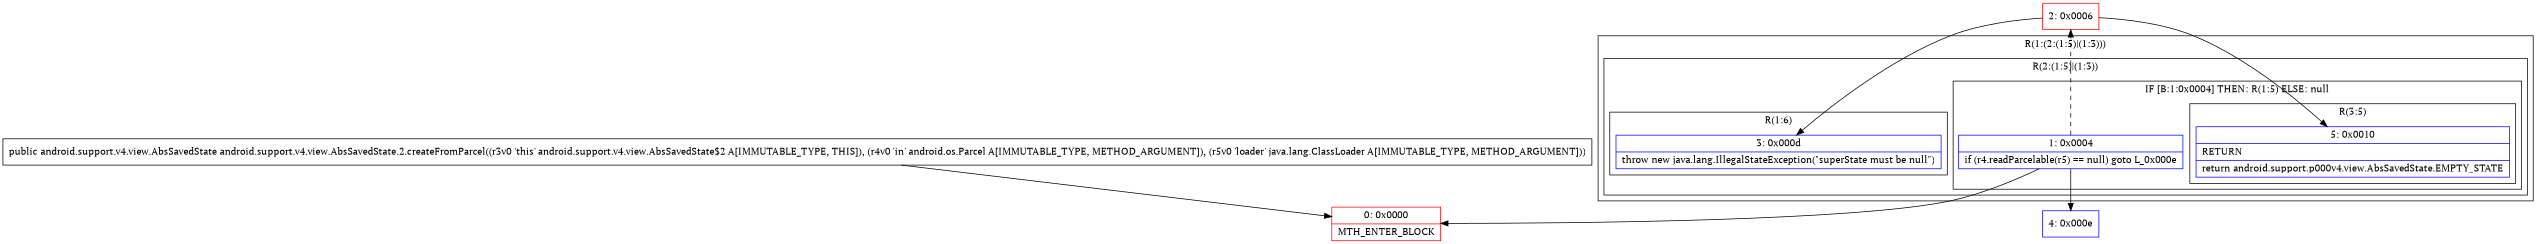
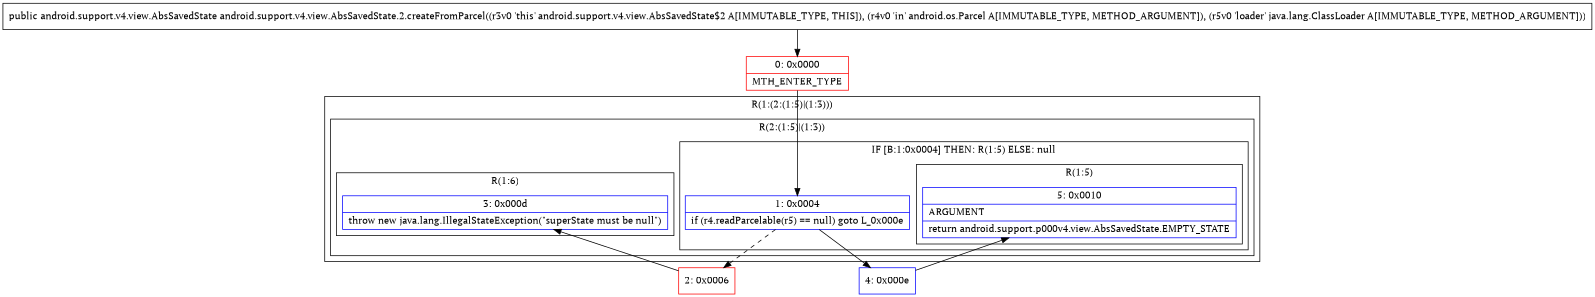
edge "2: 0x0006" -> "5: 0x0010": now "4: 0x000e" -> "5: 0x0010"
cluster "R(3:5)": label "R(3:5)" -> "R(1:5)"
node "5: 0x0010": text "RETURN" -> "ARGUMENT"
edge "1: 0x0004" -> "0: 0x0000": reversed
node "0: 0x0000": text "MTH_ENTER_BLOCK" -> "MTH_ENTER_TYPE"
